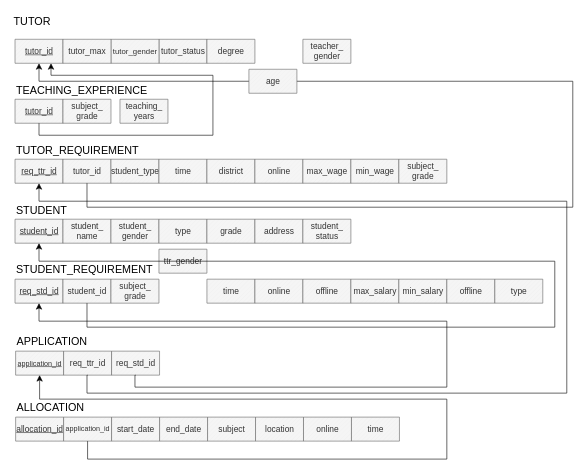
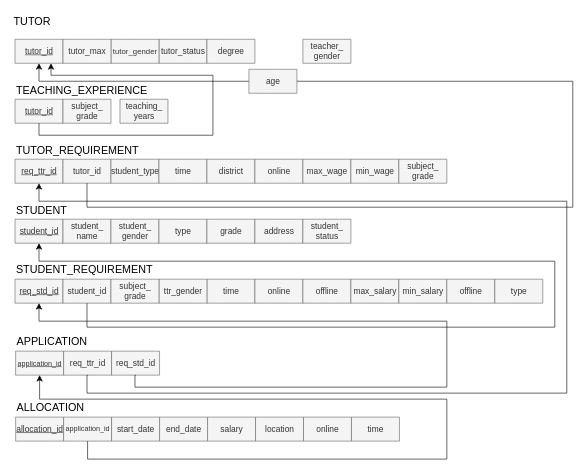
node "ttr_gender": moved (183, 261) -> (183, 291)
node "subject": label "subject" -> "salary"
